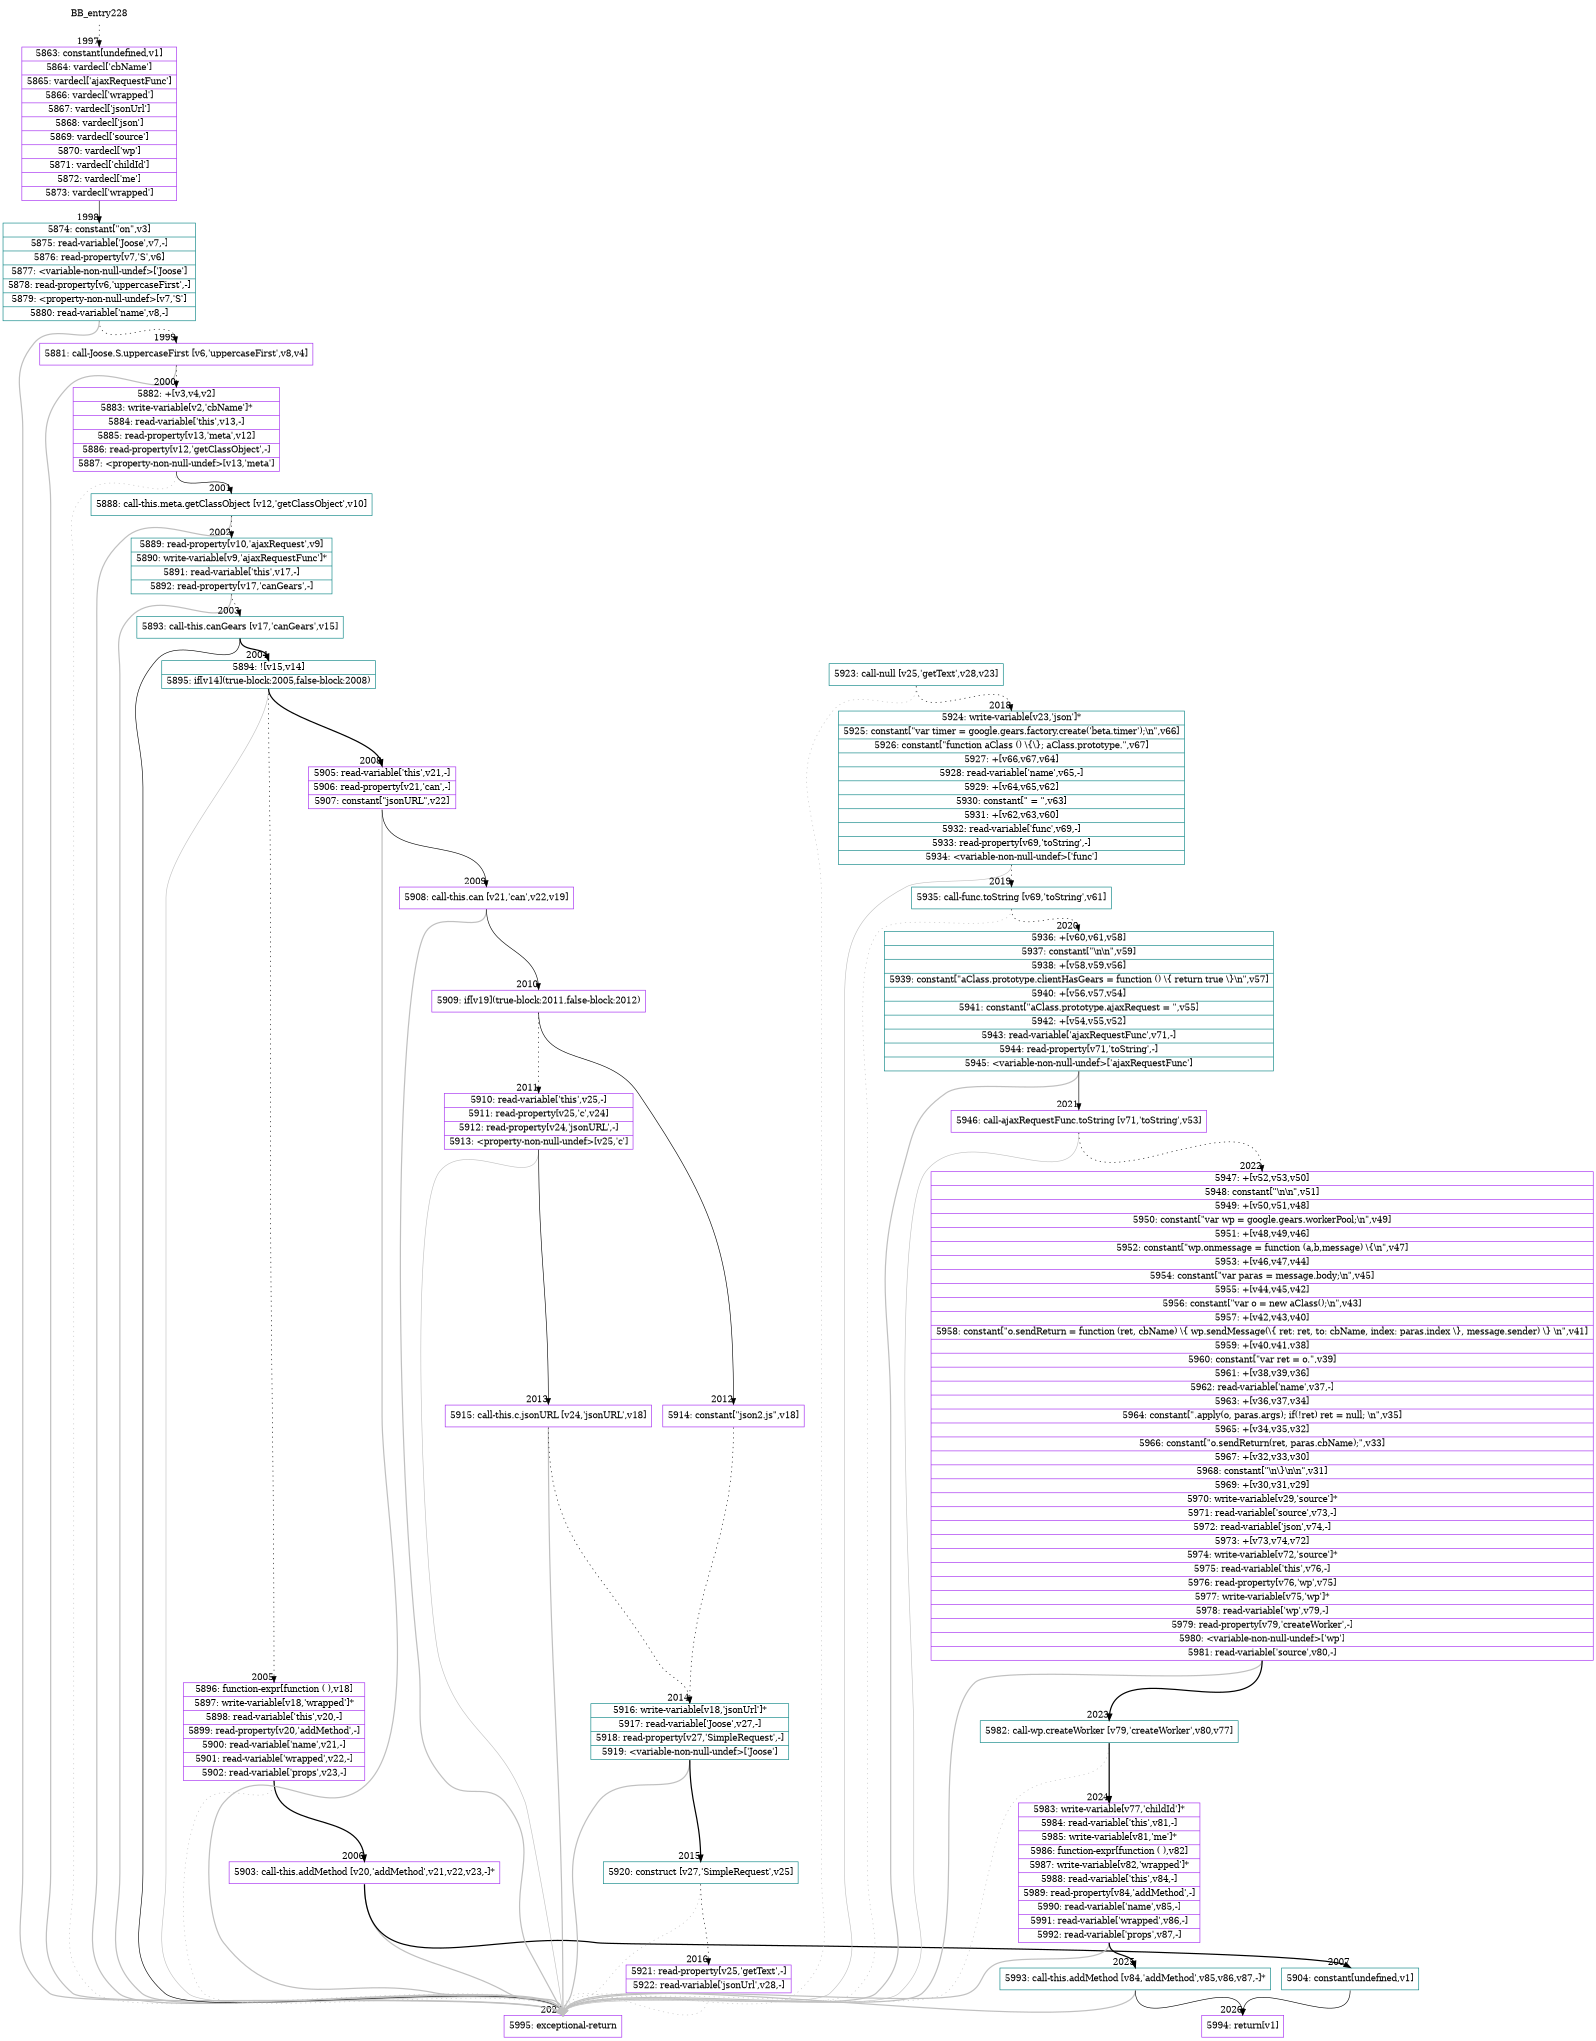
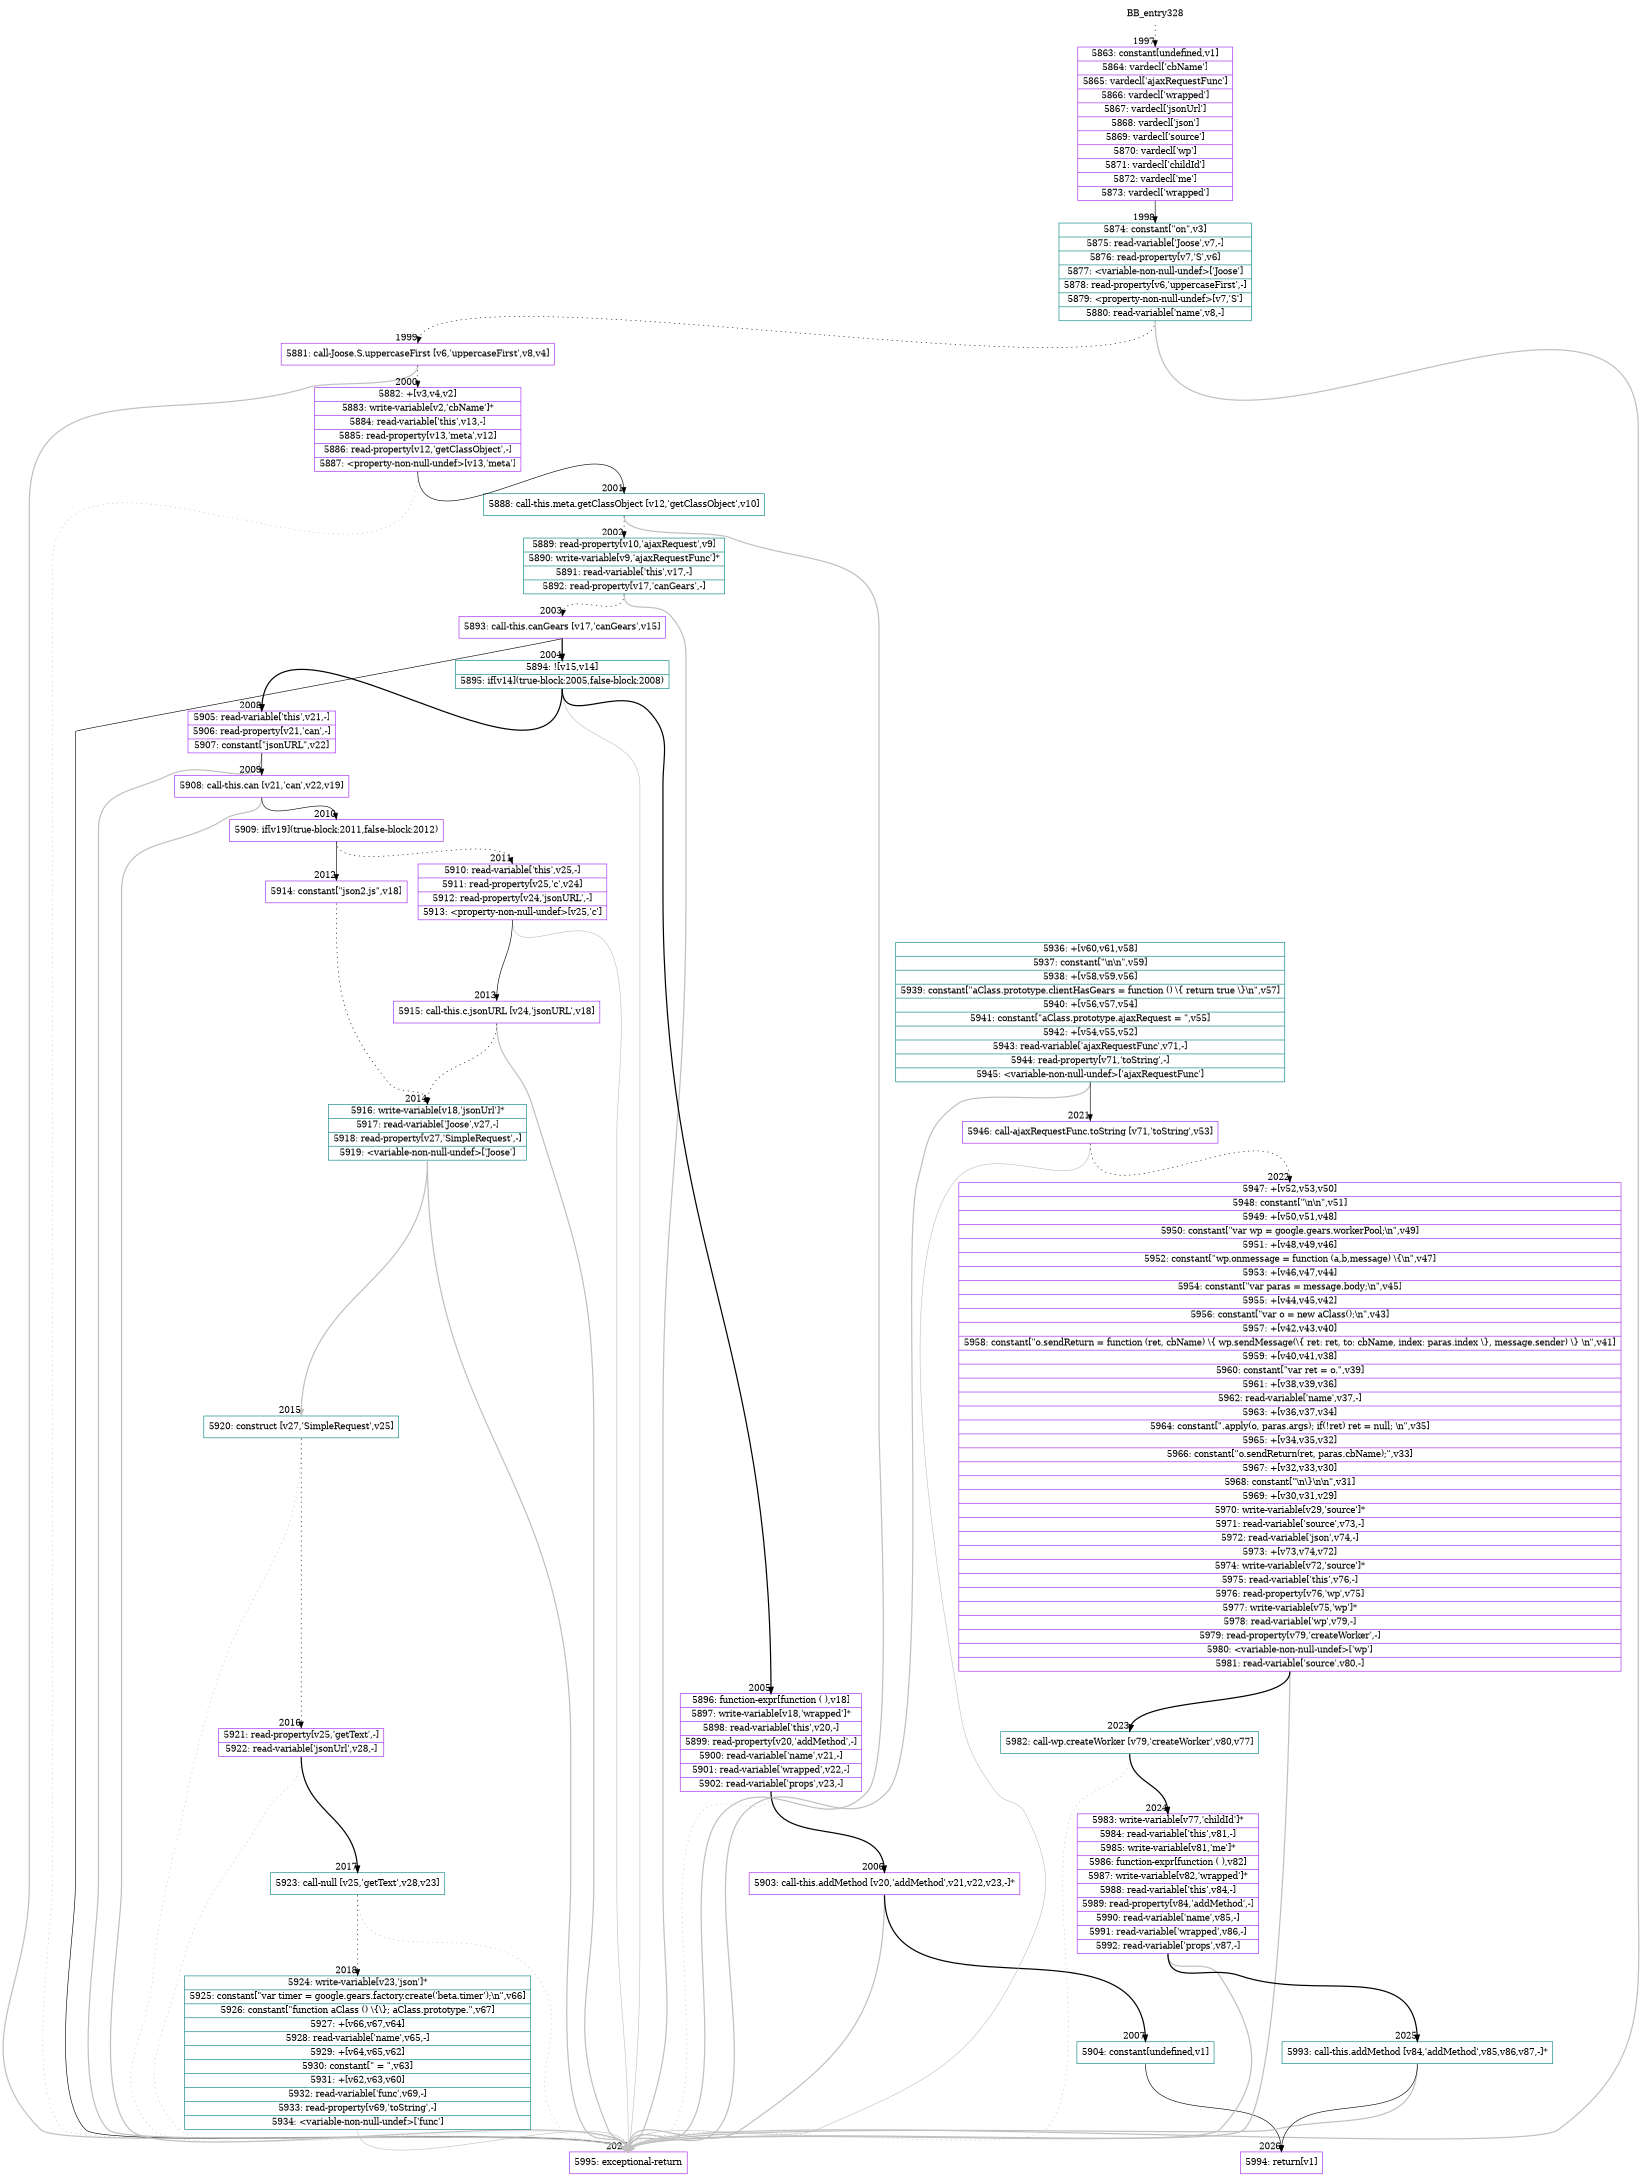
node "BB_entry228": label "BB_entry228" -> "BB_entry328"
node "5893: call-this.canGears [v17,'canGears',v15]": color teal -> purple
node "5935: call-func.toString [v69,'toString',v61]": removed
edge "5894: ![v15,v14]" -> "5896: function-expr[function ( ),v18]": style dotted -> bold
edge "5916: write-variable[v18,'jsonUrl']*" -> "5920: construct [v27,'SimpleRequest',v25]": color black -> gray
edge "5921: read-property[v25,'getText',-]" -> "5923: call-null [v25,'getText',v28,v23]": added
